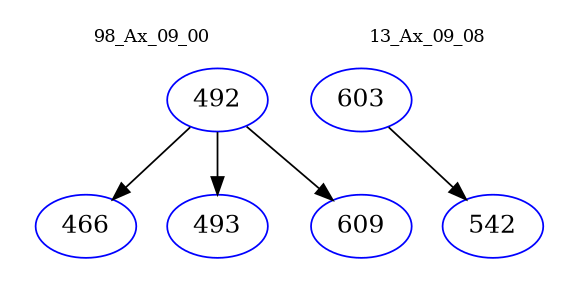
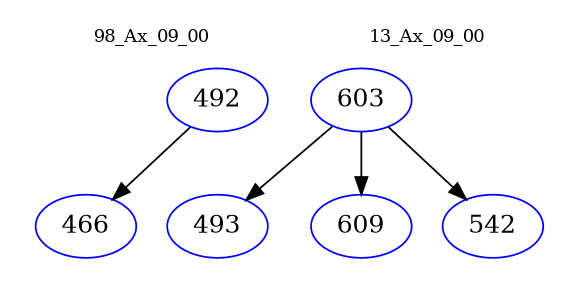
cluster "13_Ax_09_08": label "13_Ax_09_08" -> "13_Ax_09_00"
edge "492" -> "609": now "603" -> "609"
edge "492" -> "493": now "603" -> "493"
